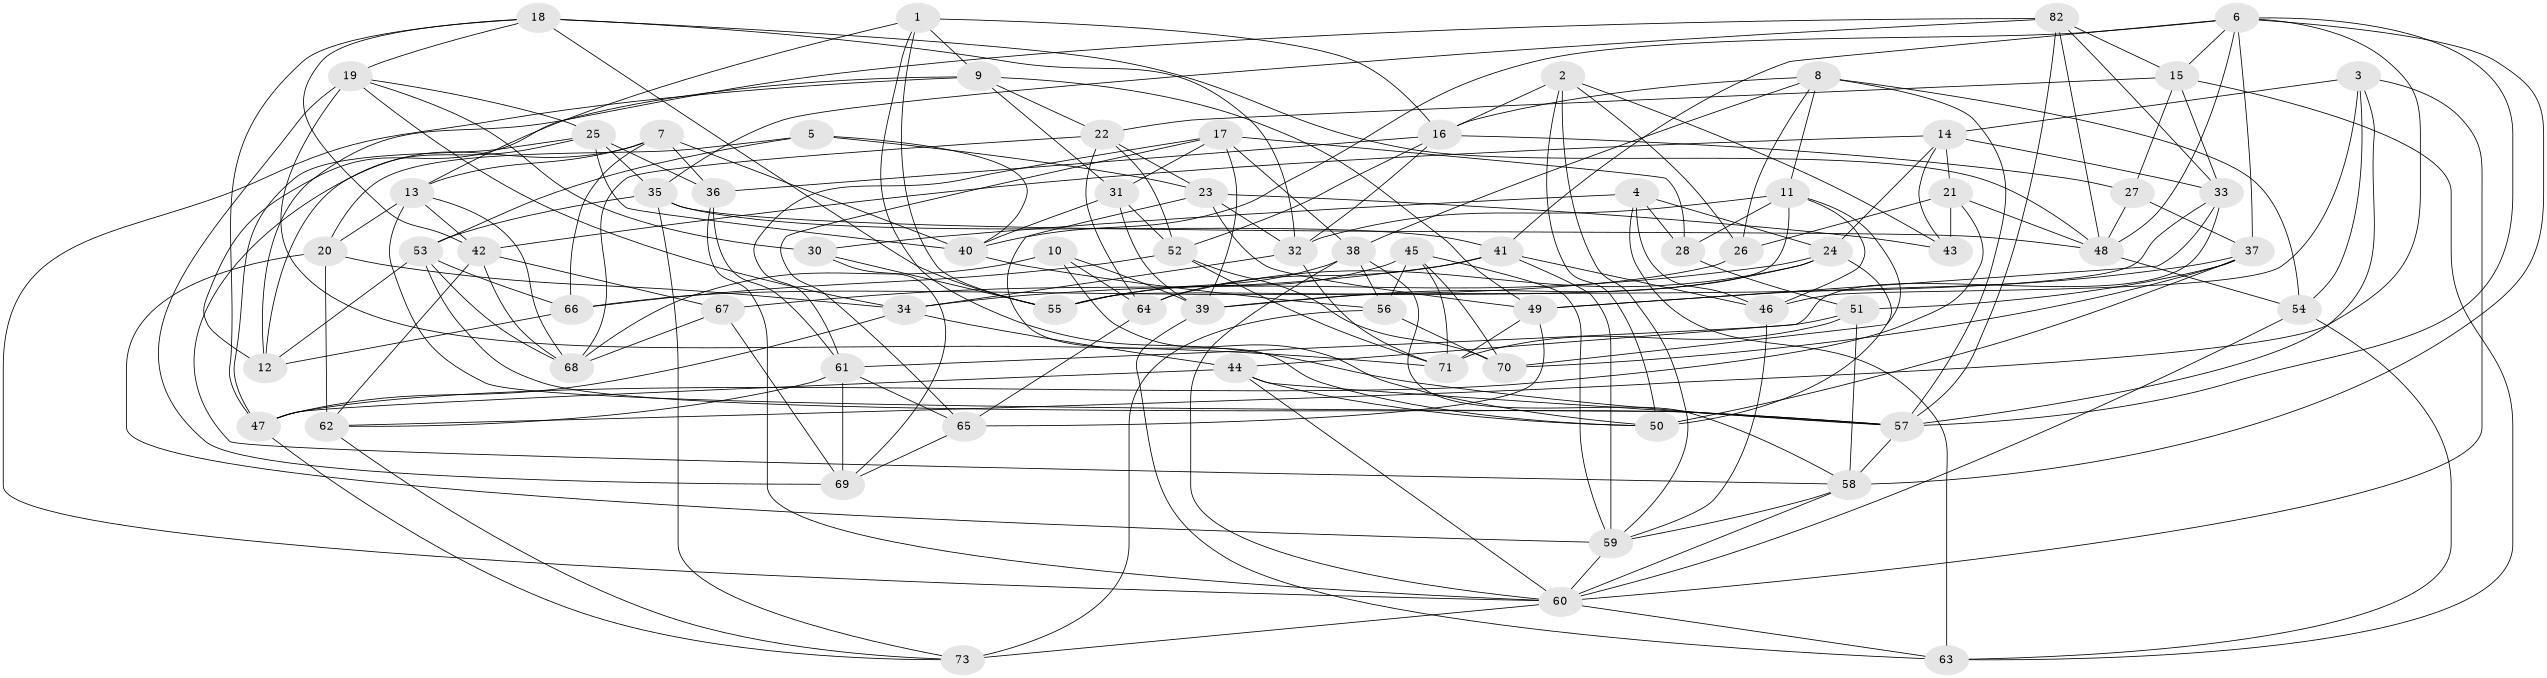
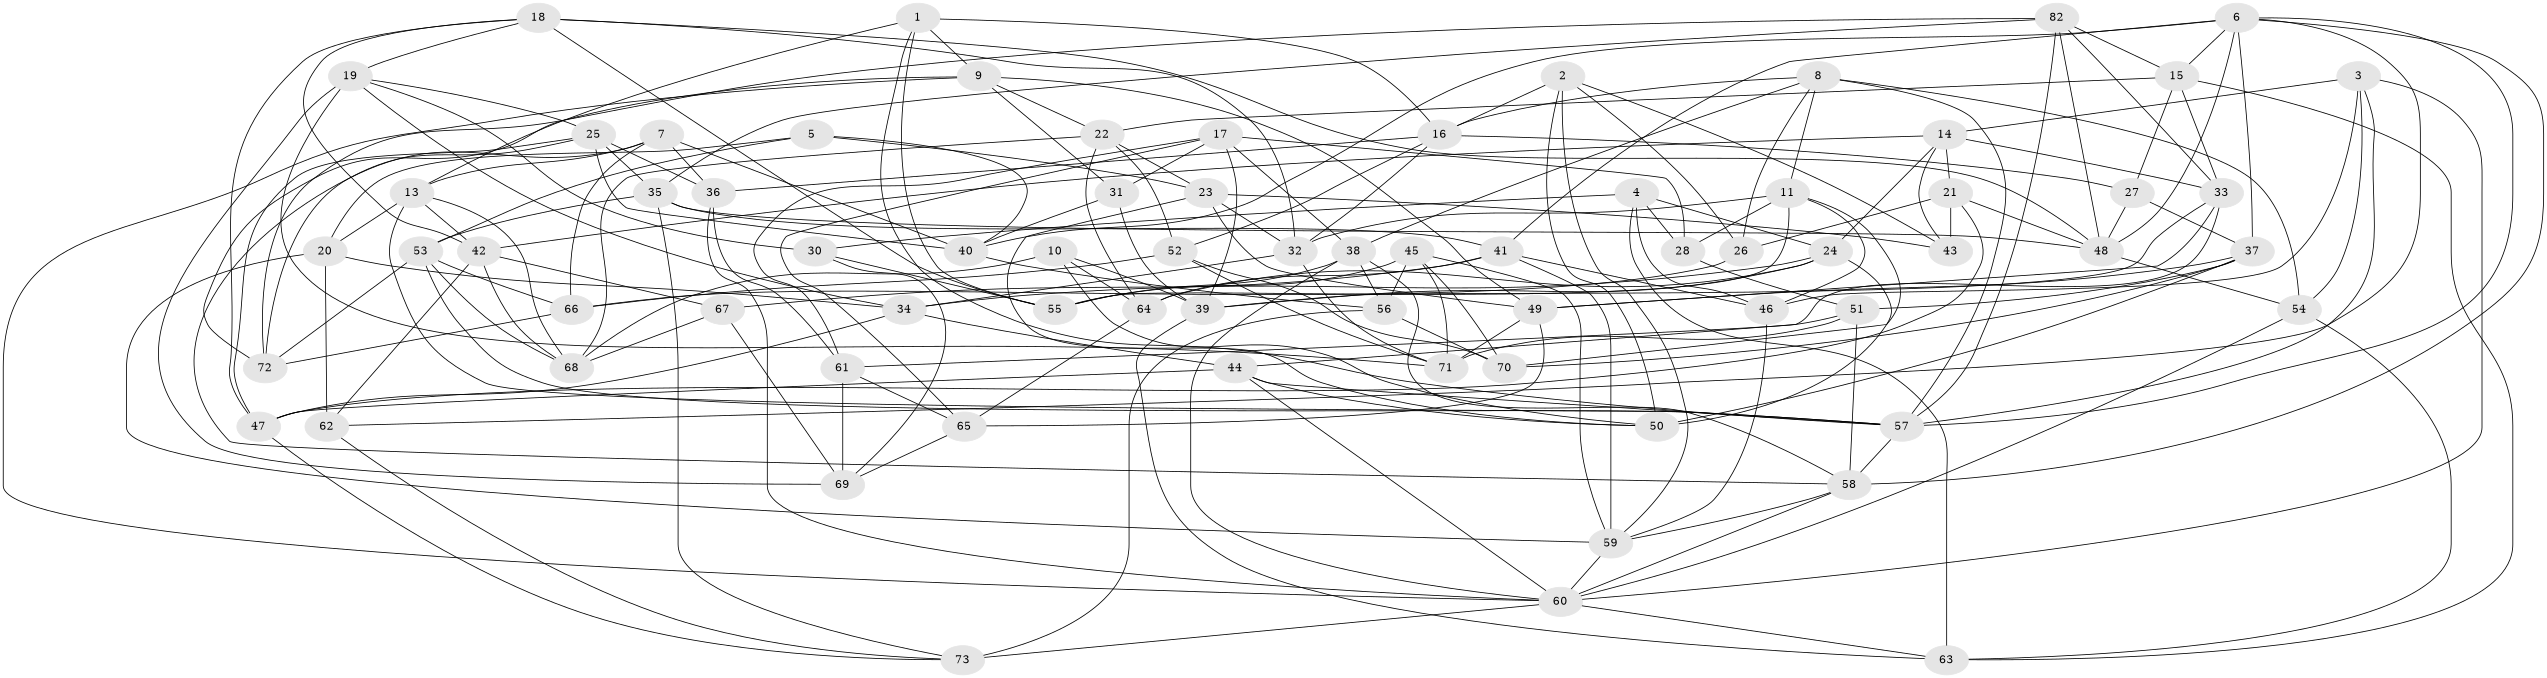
edge "31" -- "52": removed
node "12": label "12" -> "72"
edge "61" -- "62": removed
